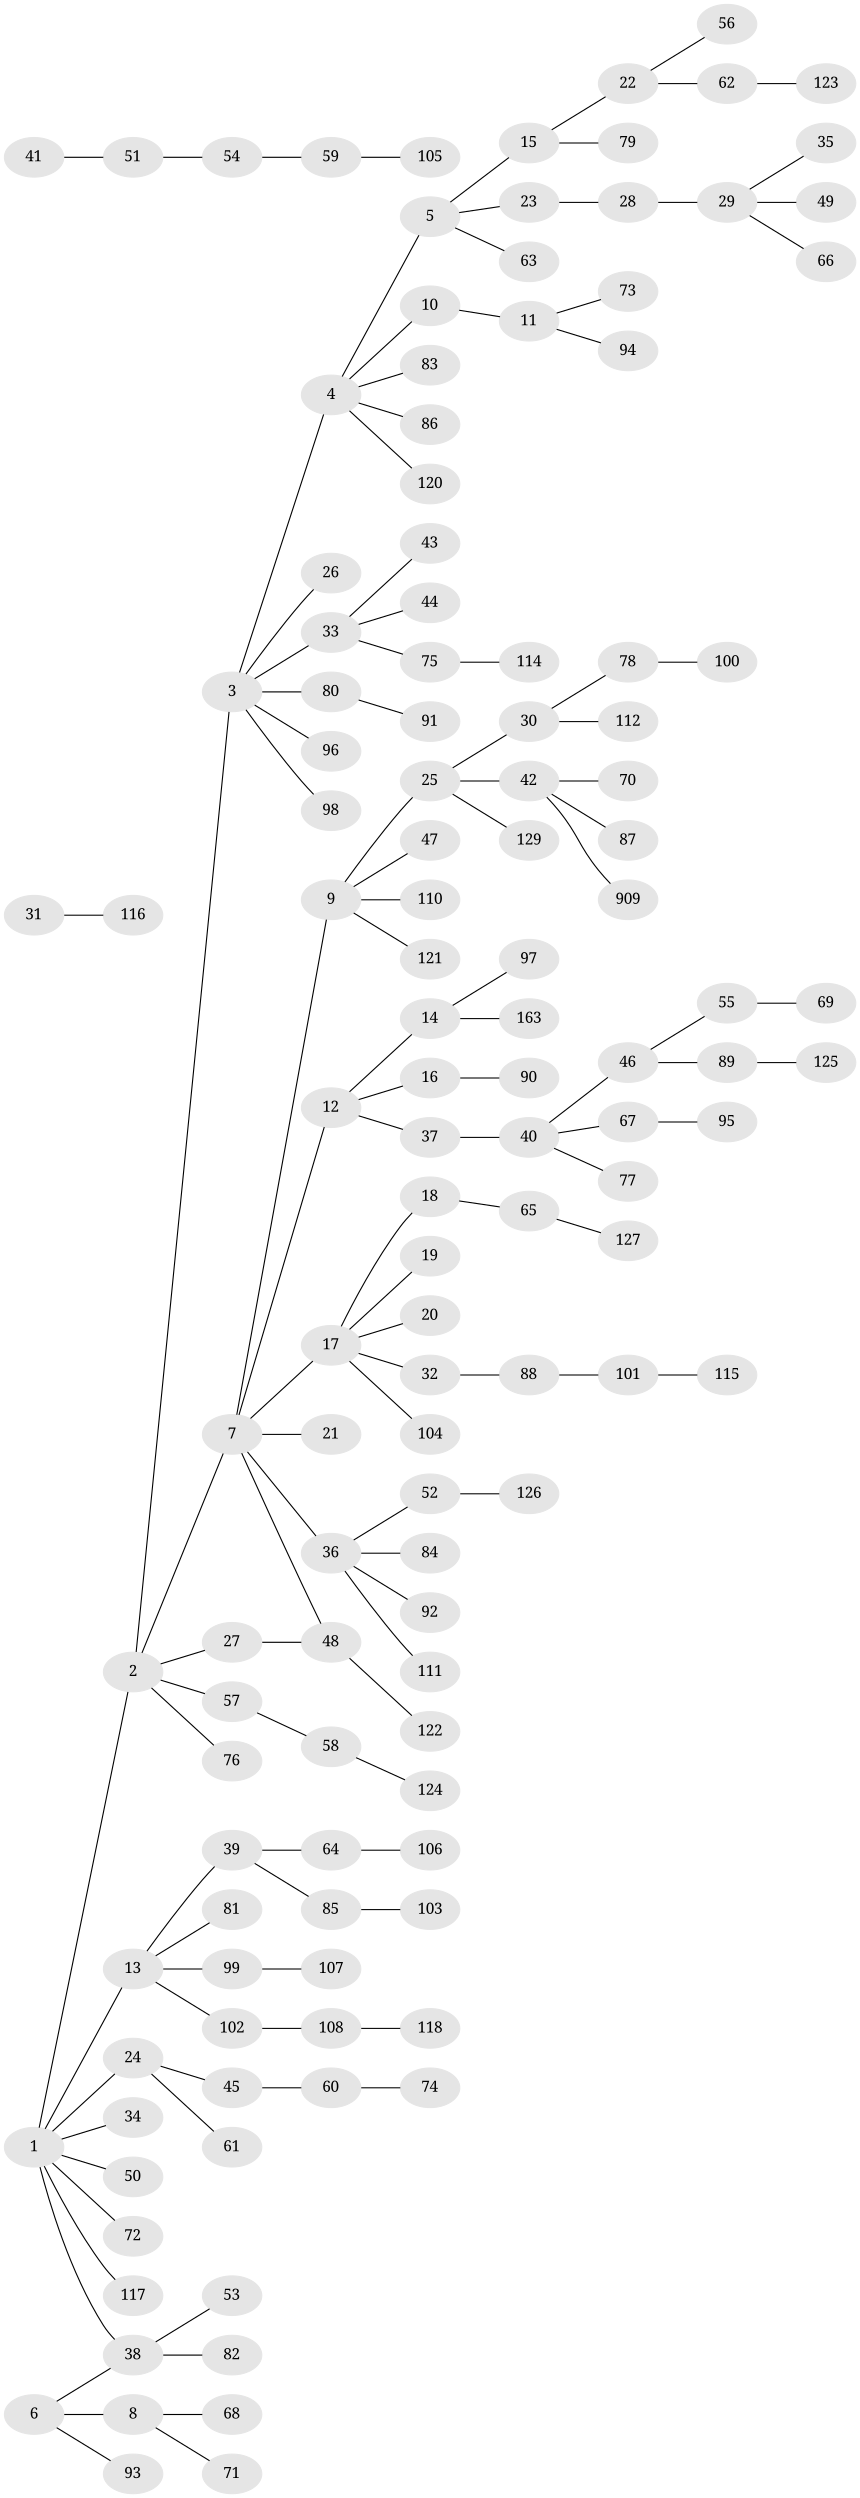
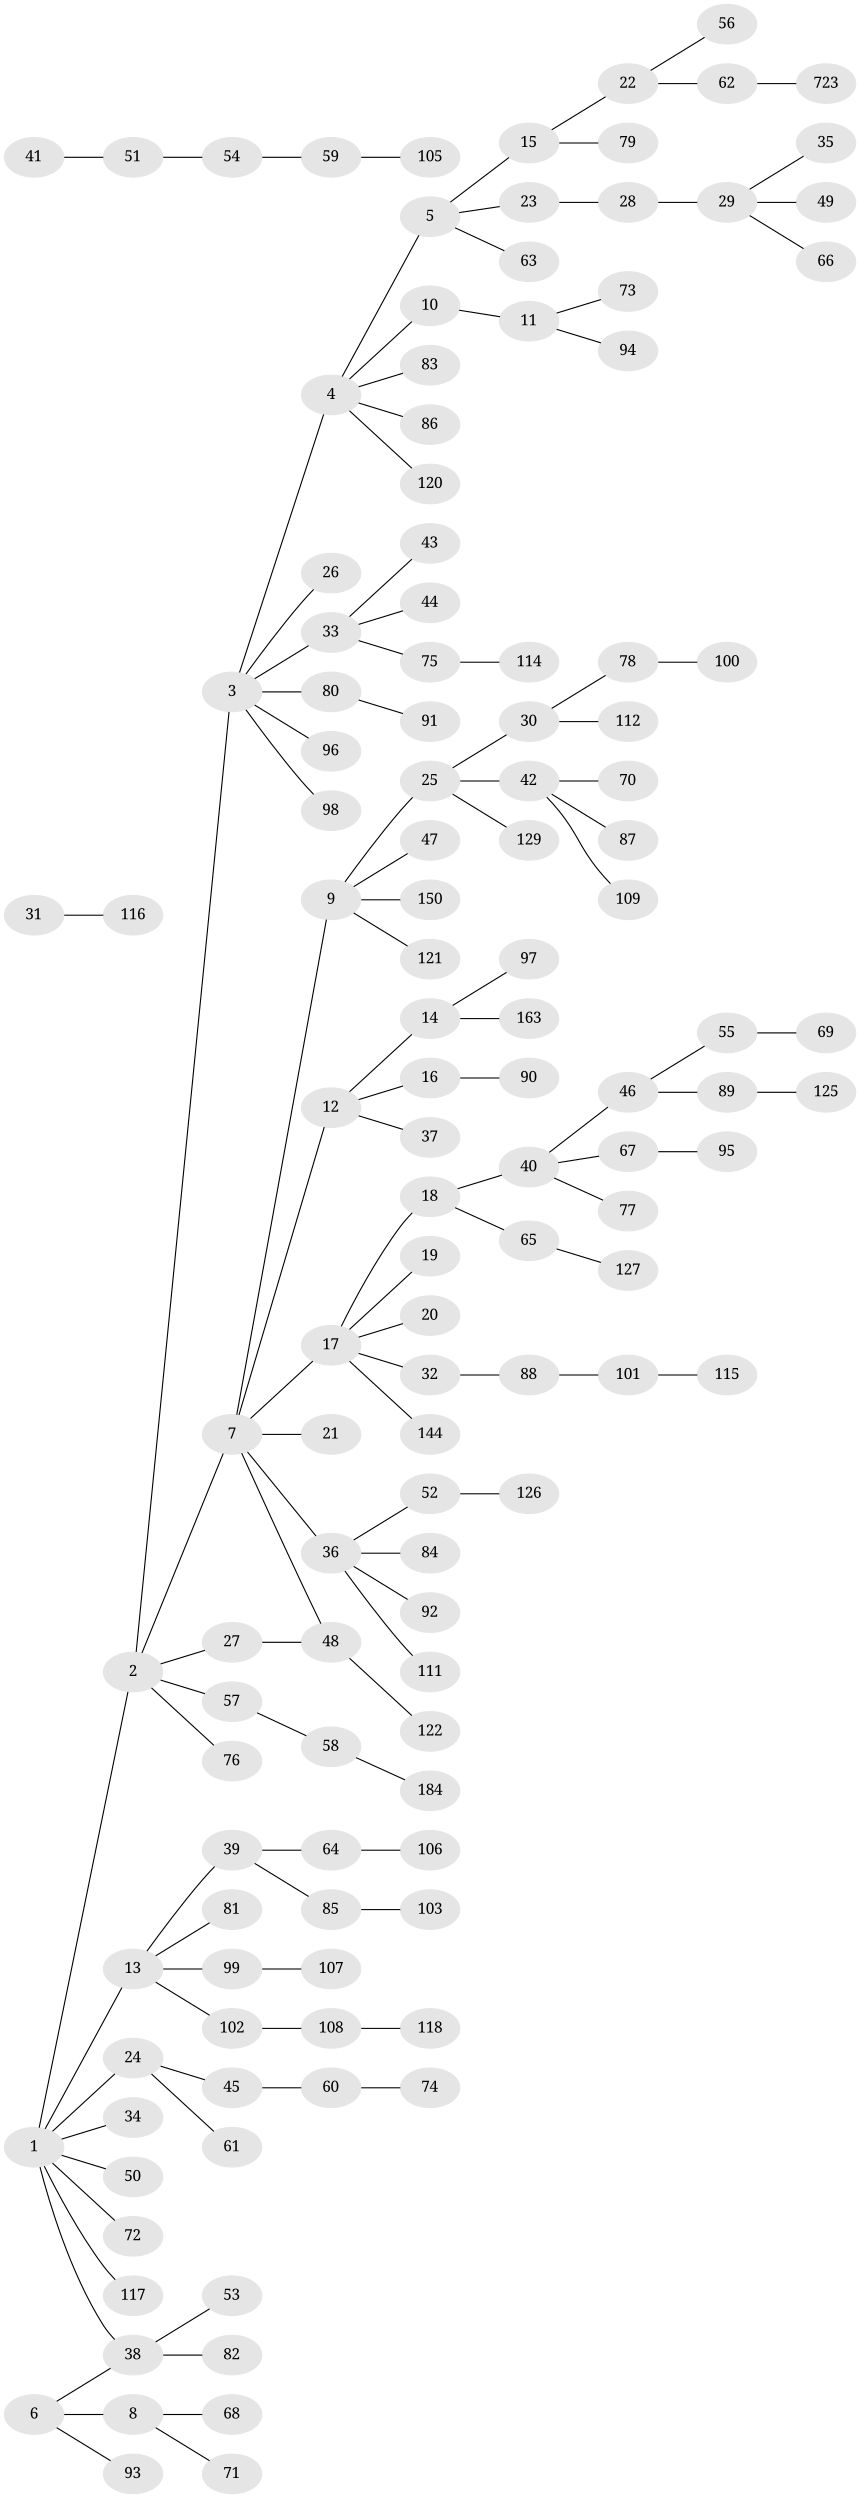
node "123": label "123" -> "723"
node "110": label "110" -> "150"
node "909": label "909" -> "109"
edge "37" -- "40": now "18" -- "40"
node "104": label "104" -> "144"
node "124": label "124" -> "184"
